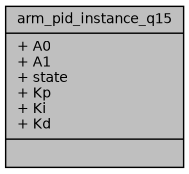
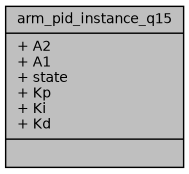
node "arm_pid_instance_q15": text "+ A0" -> "+ A2"
